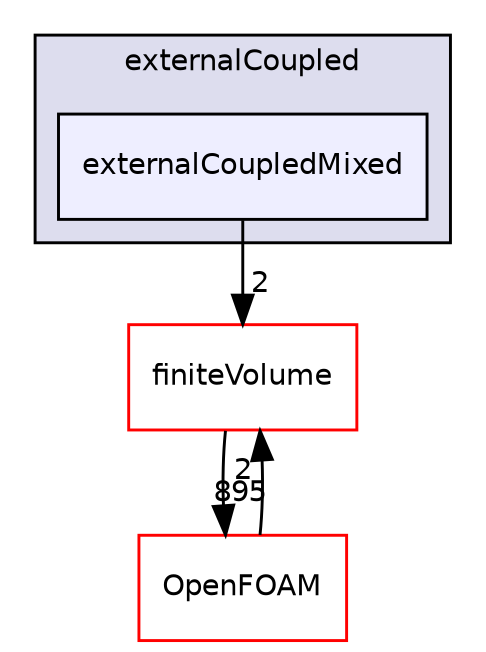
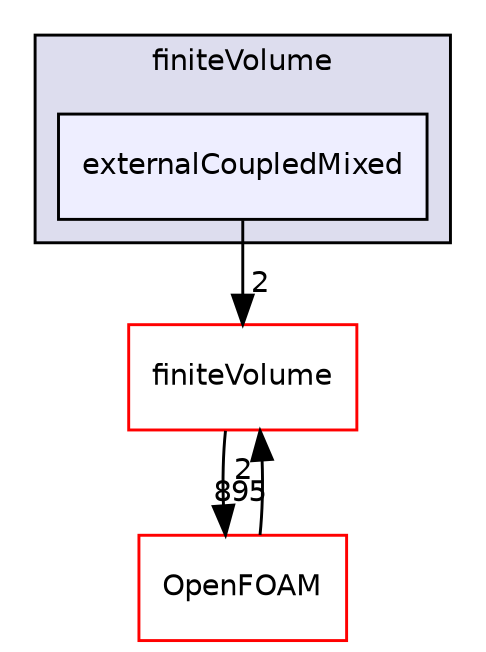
cluster "externalCoupled": label "externalCoupled" -> "finiteVolume"
